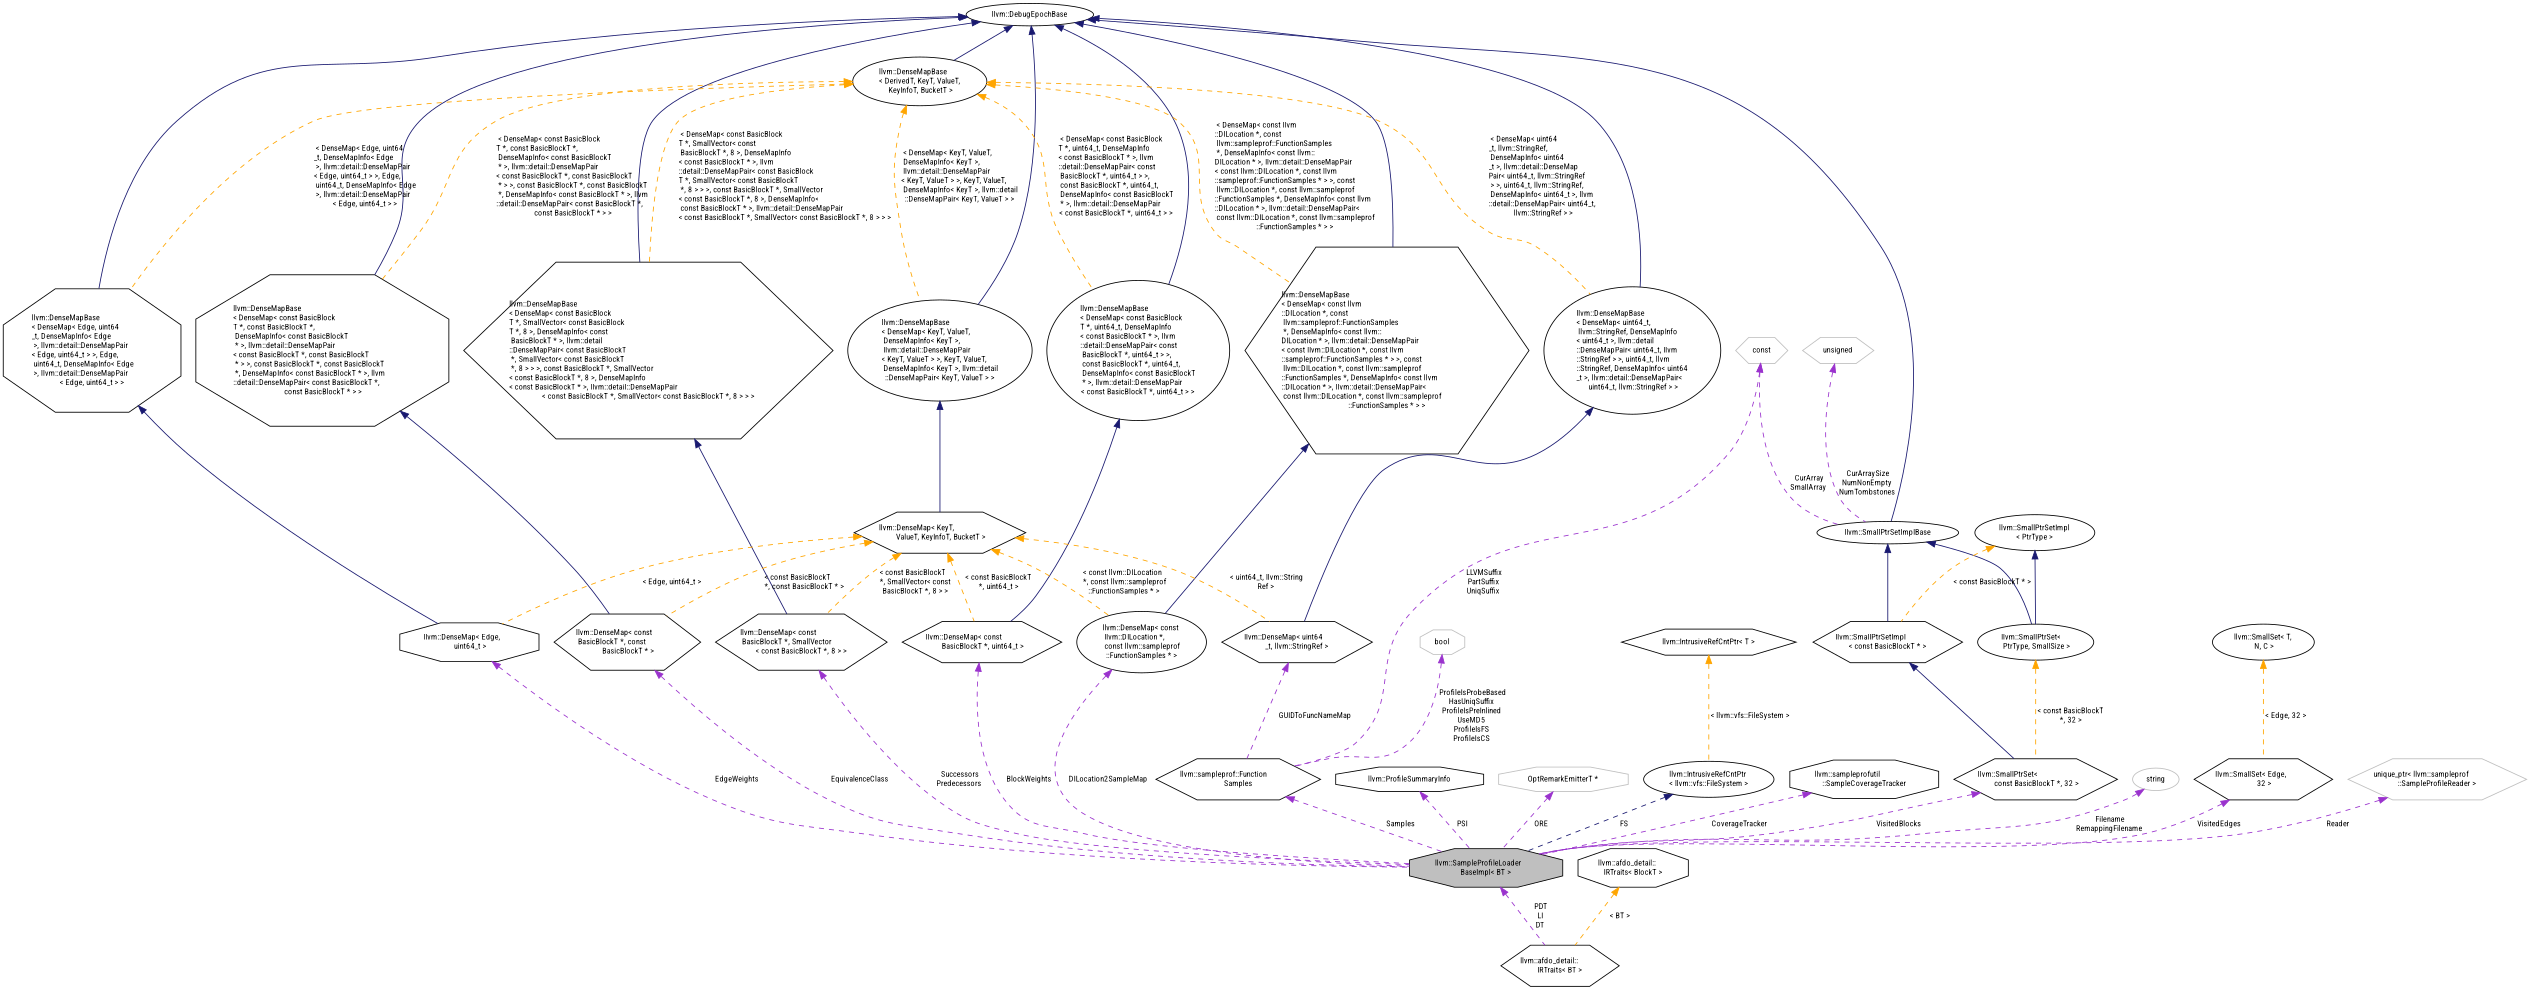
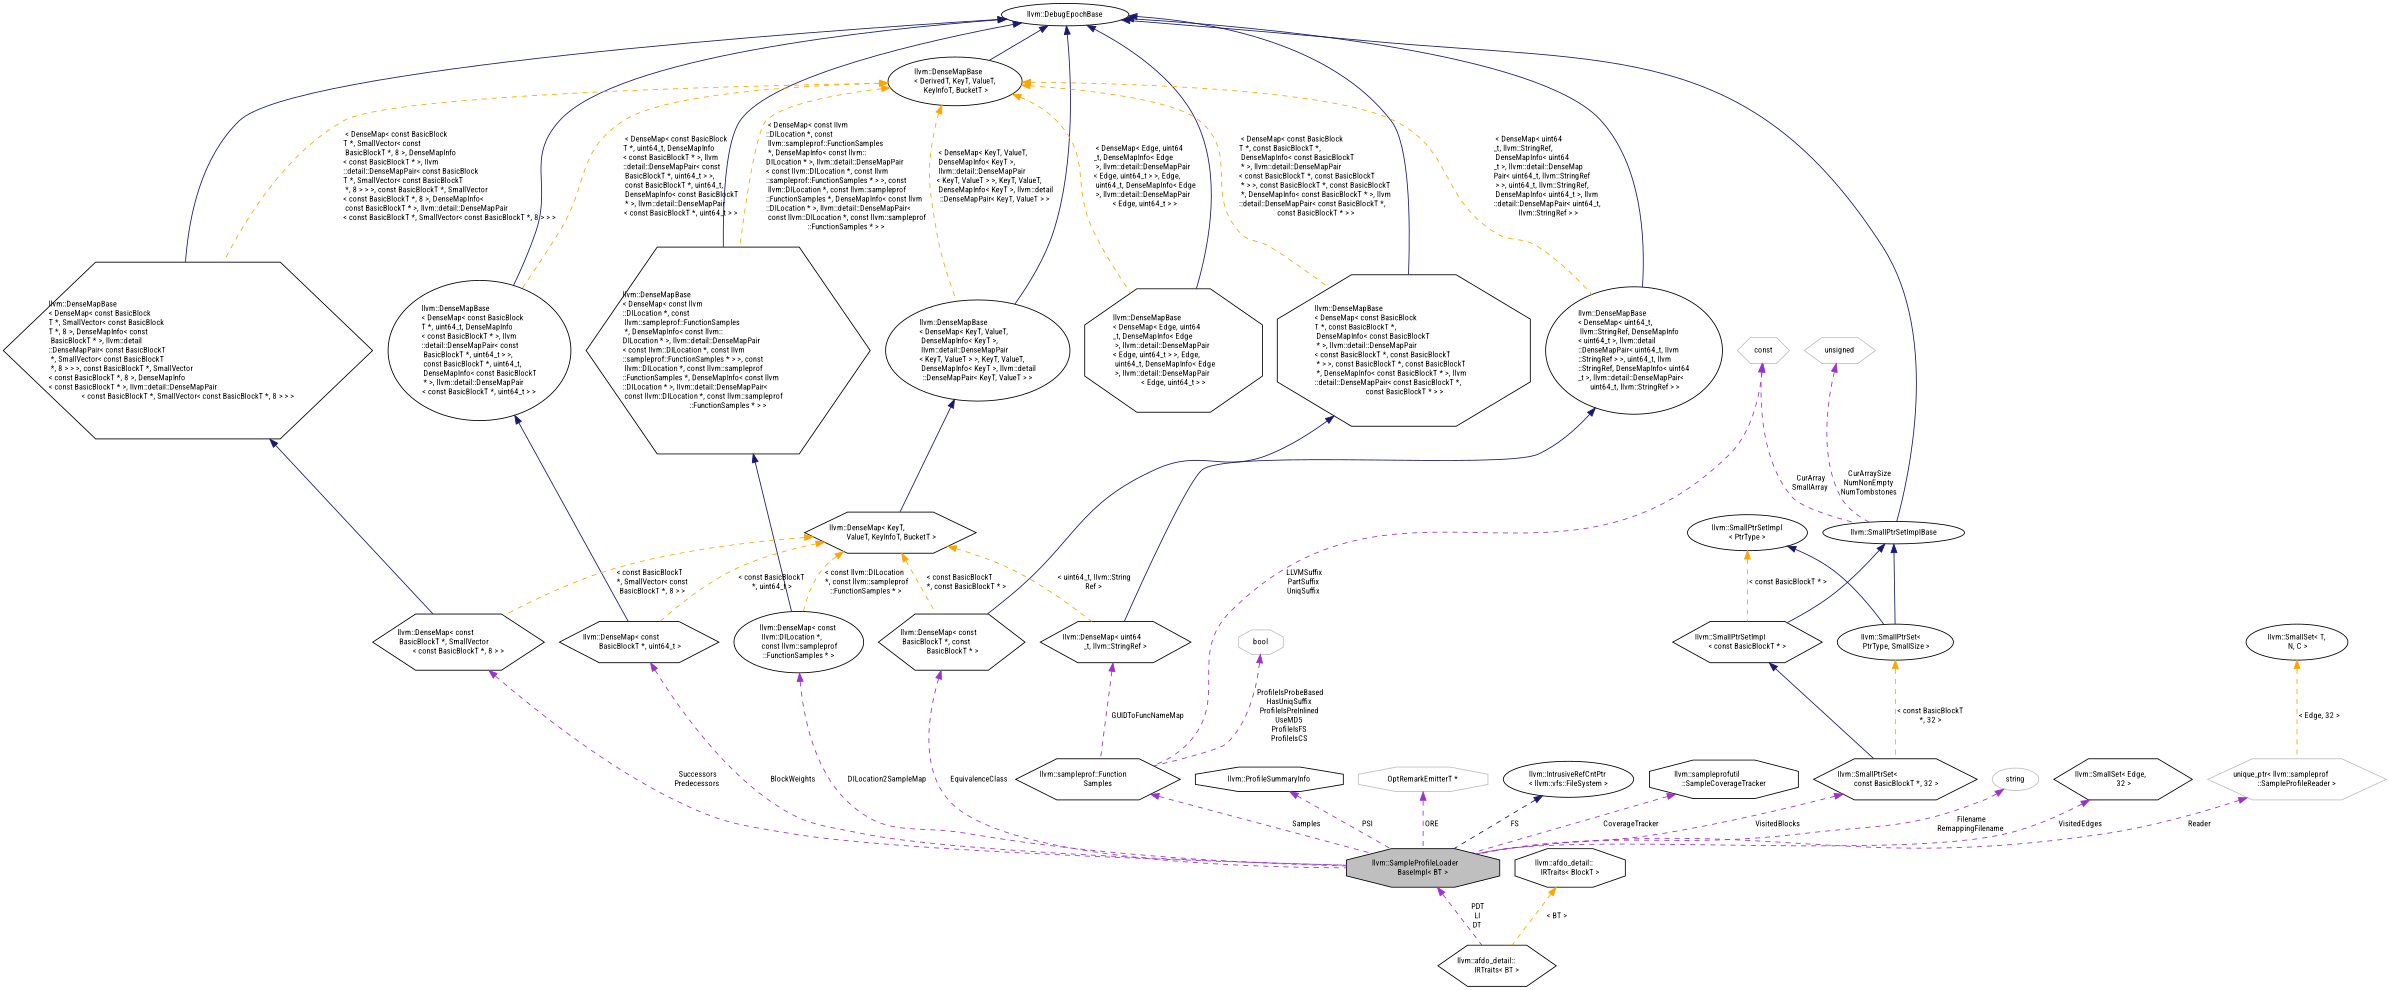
node "llvm::DenseMap< Edge, uint64_t >": removed
node "llvm::IntrusiveRefCntPtr< T >": removed
edge "llvm::SmallSet< Edge, 32 >" -> "llvm::SmallSet< T, N, C >": now "unique_ptr< llvm::sampleprof ::SampleProfileReader >" -> "llvm::SmallSet< T, N, C >"
